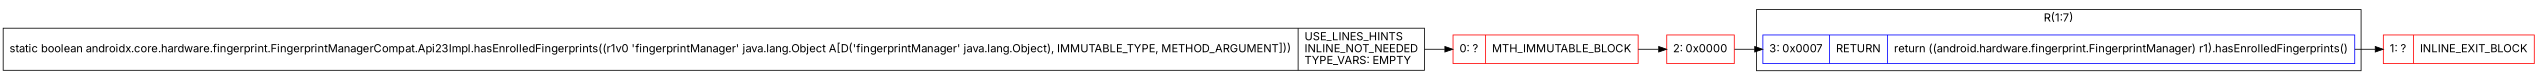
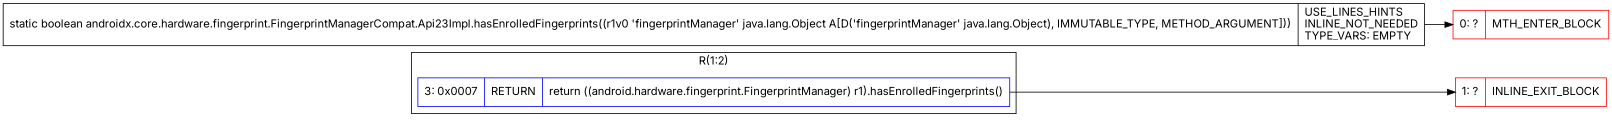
cluster "R(1:7)": label "R(1:7)" -> "R(1:2)"
node "0: ?": text "MTH_IMMUTABLE_BLOCK" -> "MTH_ENTER_BLOCK"
node "2: 0x0000": removed
